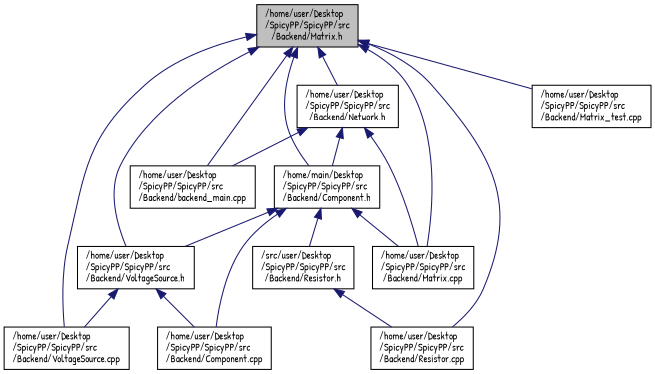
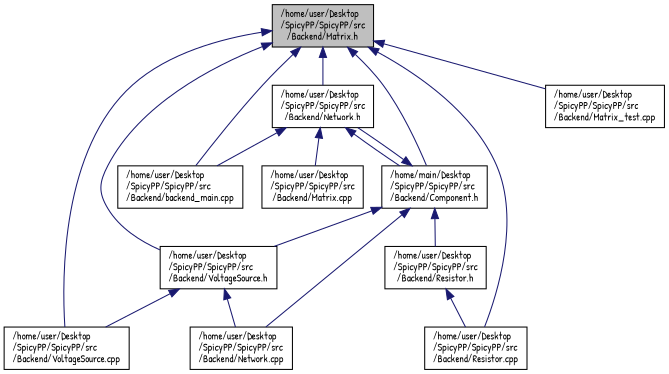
edge "/home/user/Desktop /SpicyPP/SpicyPP/src /Backend/Matrix.cpp" -> "/home/user/Desktop /SpicyPP/SpicyPP/src /Backend/Matrix.h": removed
edge "/home/user/Desktop /SpicyPP/SpicyPP/src /Backend/Matrix.cpp" -> "/home/main/Desktop /SpicyPP/SpicyPP/src /Backend/Component.h": now "/home/user/Desktop /SpicyPP/SpicyPP/src /Backend/Network.h" -> "/home/main/Desktop /SpicyPP/SpicyPP/src /Backend/Component.h"
node "/src/user/Desktop /SpicyPP/SpicyPP/src /Backend/Resistor.h": label "/src/user/Desktop /SpicyPP/SpicyPP/src /Backend/Resistor.h" -> "/home/user/Desktop /SpicyPP/SpicyPP/src /Backend/Resistor.h"
node "/home/user/Desktop /SpicyPP/SpicyPP/src /Backend/Component.cpp": label "/home/user/Desktop /SpicyPP/SpicyPP/src /Backend/Component.cpp" -> "/home/user/Desktop /SpicyPP/SpicyPP/src /Backend/Network.cpp"
